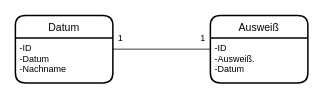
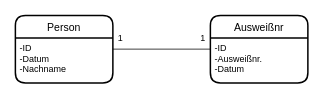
node "Datum": label "Datum" -> "Person"
node "Ausweiß": label "Ausweiß" -> "Ausweißnr"
node "-ID -Ausweiß. -Datum": label "-ID -Ausweiß. -Datum" -> "-ID -Ausweißnr. -Datum"
